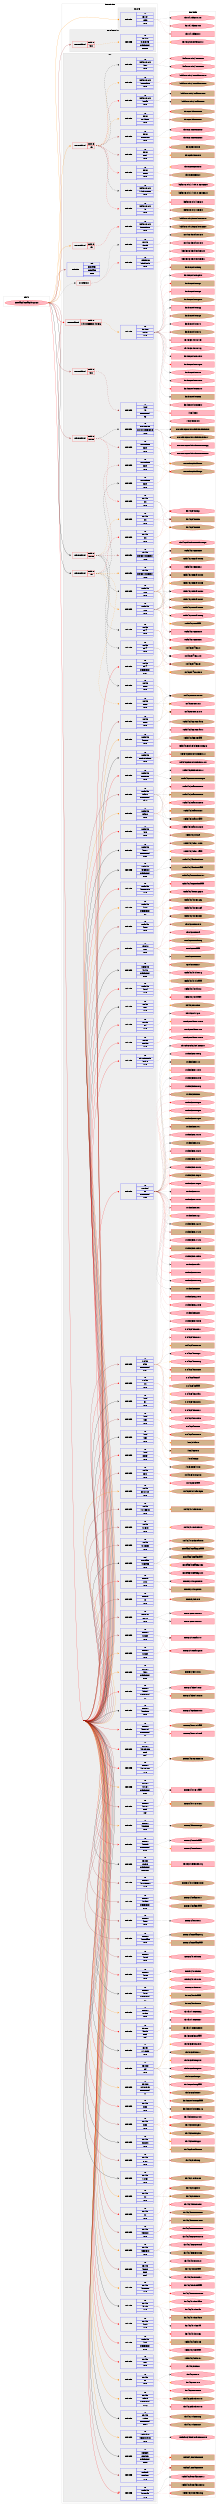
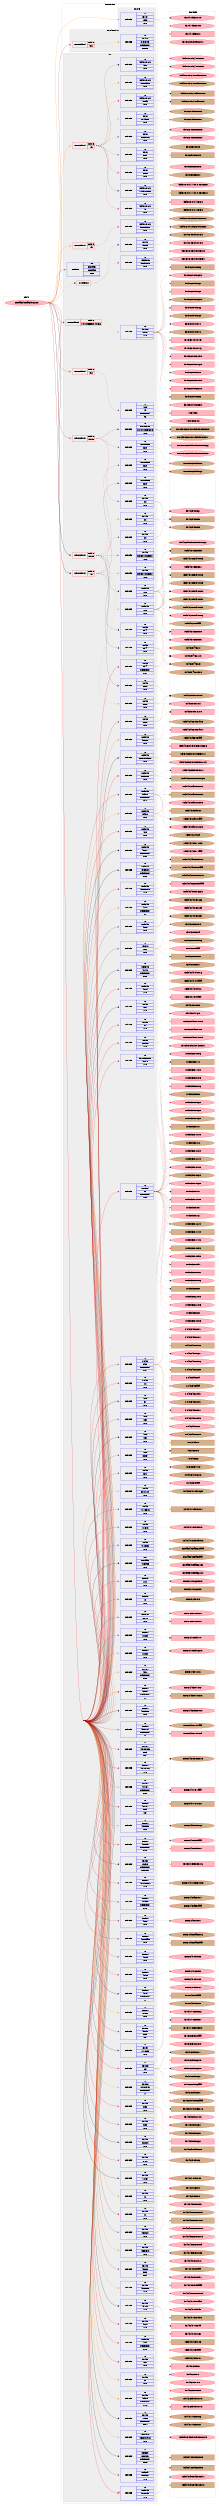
node "media-libs/harfbuzz-2.3.1": label "media-libs/harfbuzz-2.3.1" -> "media-libs/dconf-2.3.1"
node "media-libs/fontconfig-2.12.6": removed
